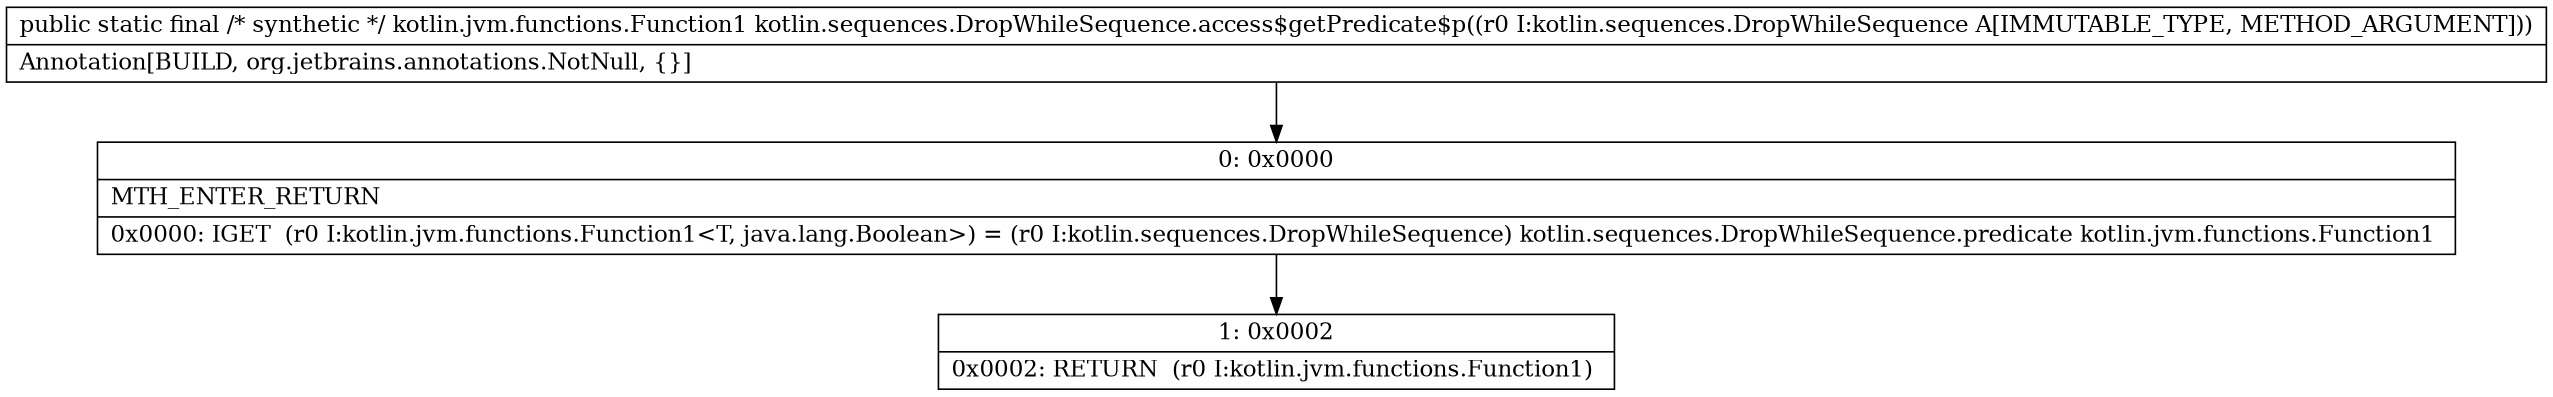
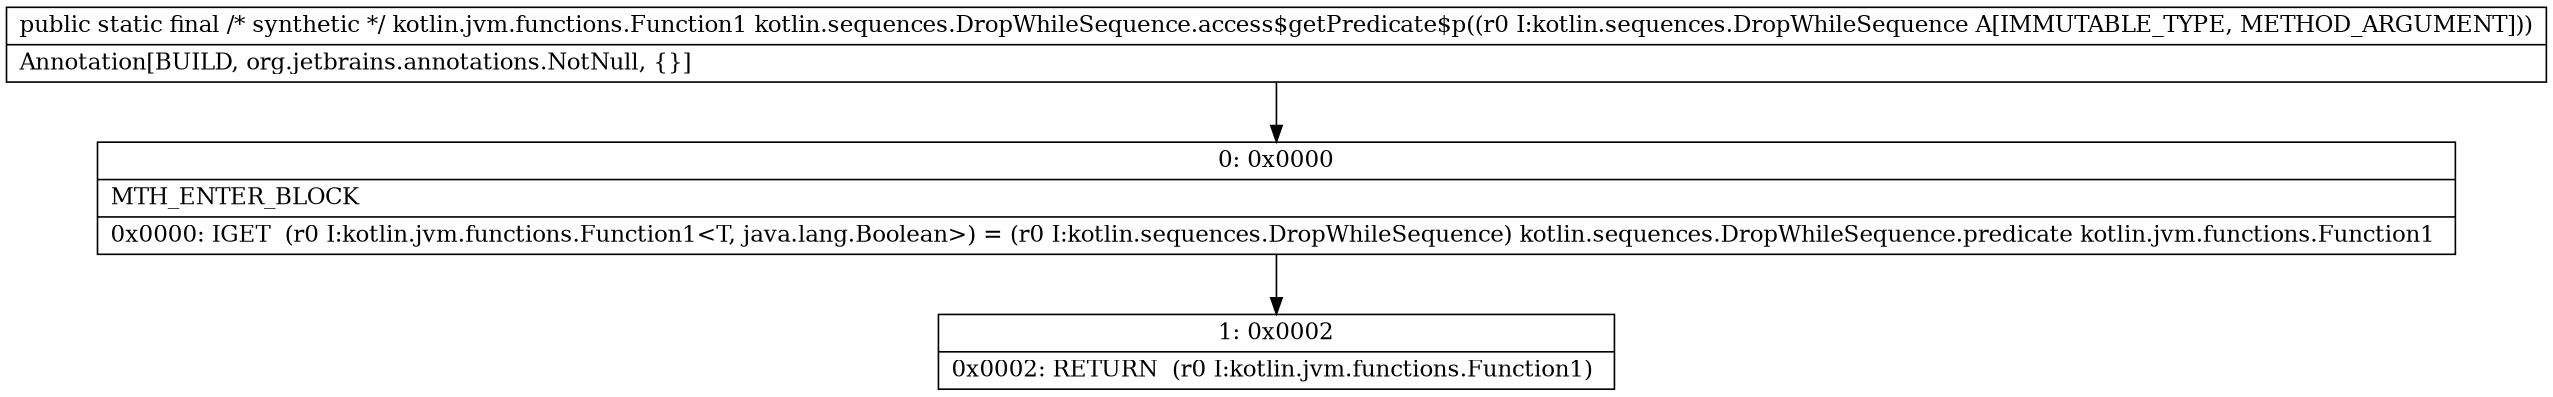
node "0: 0x0000": text "MTH_ENTER_RETURN" -> "MTH_ENTER_BLOCK"
